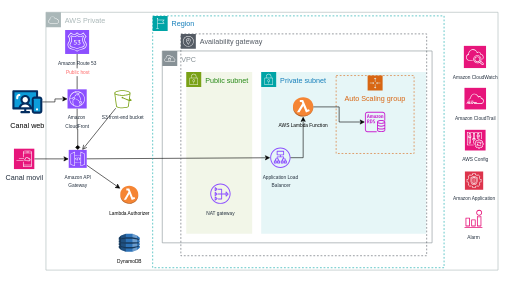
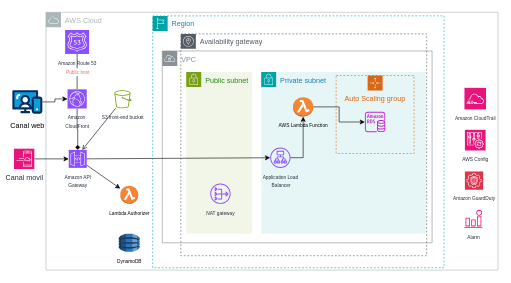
node "AWS Private": label "AWS Private" -> "AWS Cloud"
node "Amazon CloudWatch": removed
node "Amazon Application": label "Amazon Application" -> "Amazon GuardDuty"
